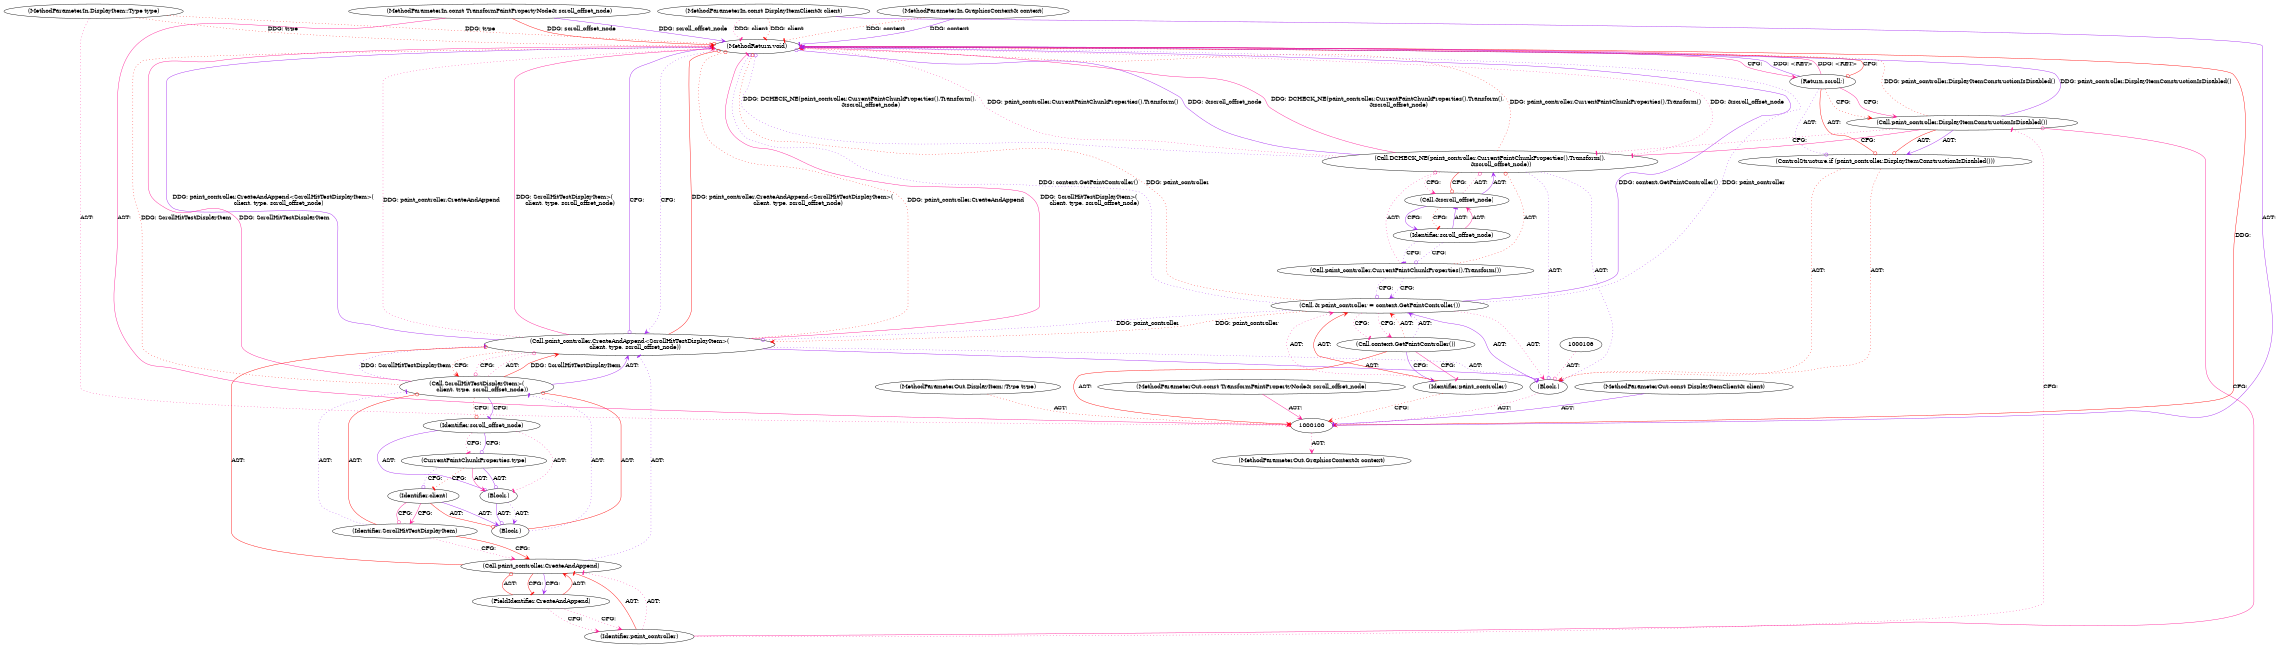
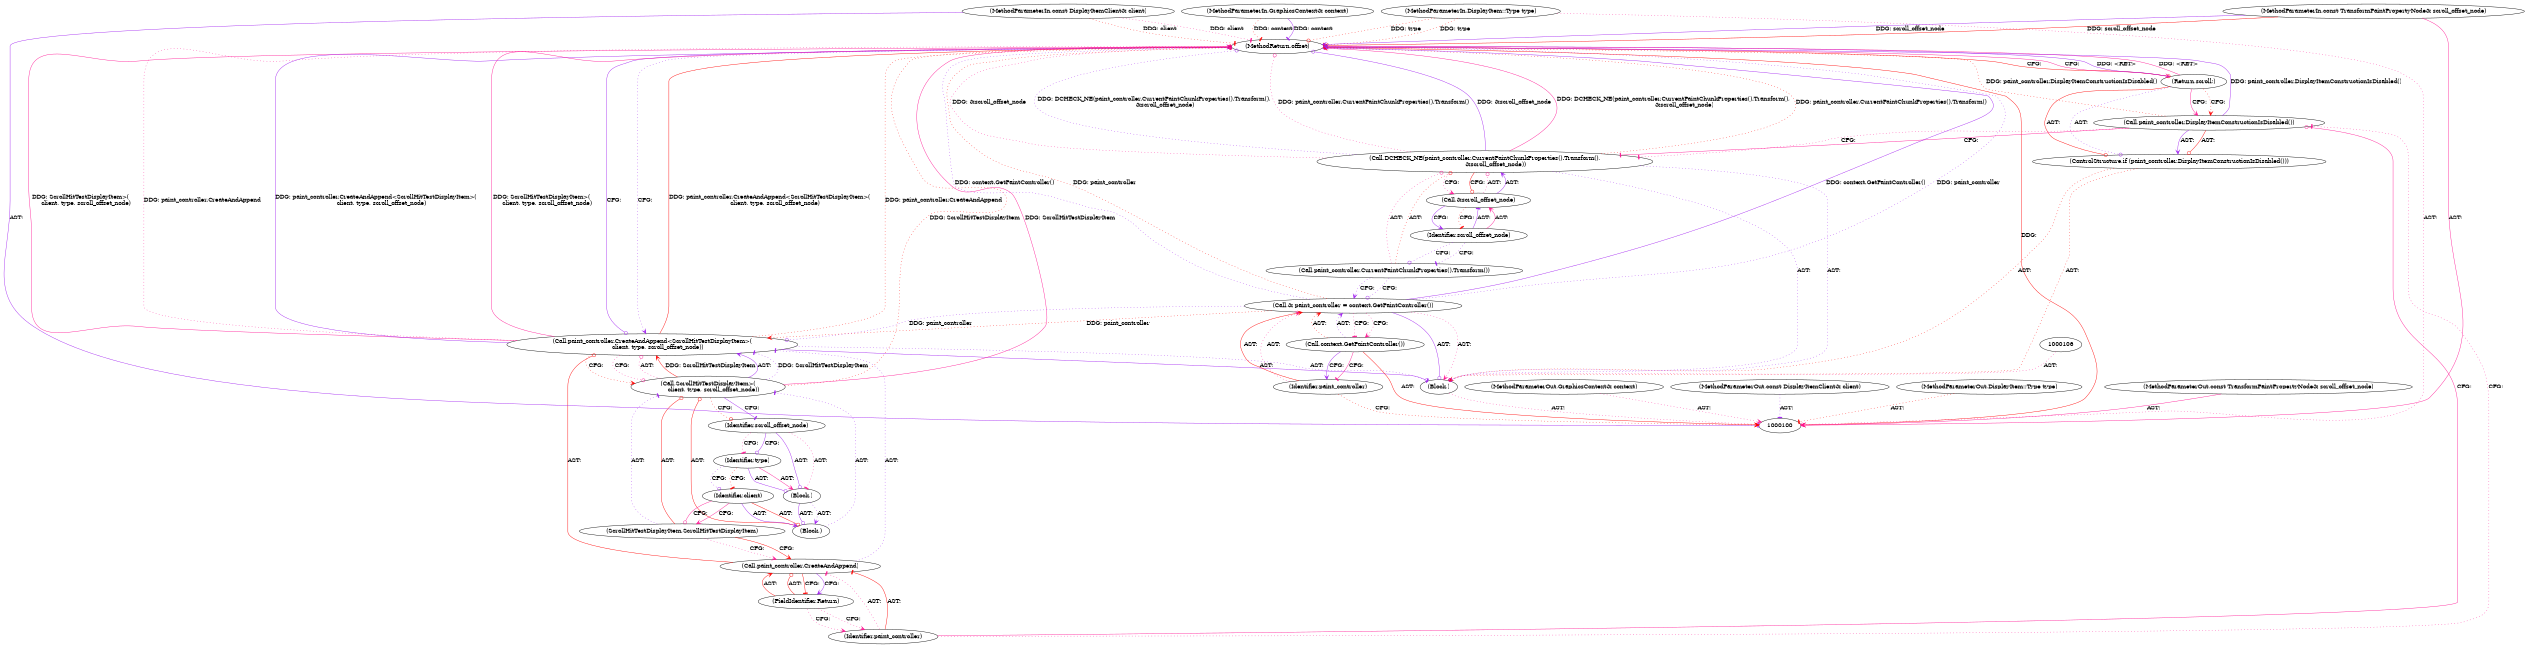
edge "(MethodParameterIn,const DisplayItemClient& client)" -> "1000100": arrowhead odot -> tee
node "(MethodReturn,void)": label "(MethodReturn,void)" -> "(MethodReturn,offset)"
edge "(MethodParameterOut,const DisplayItemClient& client)" -> "1000100": style solid -> dotted
edge "1000100" -> "(MethodParameterOut,GraphicsContext& context)": reversed
node "(CurrentPaintChunkProperties,type)": label "(CurrentPaintChunkProperties,type)" -> "(Identifier,type)"
node "(Identifier,ScrollHitTestDisplayItem)": label "(Identifier,ScrollHitTestDisplayItem)" -> "(ScrollHitTestDisplayItem,ScrollHitTestDisplayItem)"
node "(FieldIdentifier,CreateAndAppend)": label "(FieldIdentifier,CreateAndAppend)" -> "(FieldIdentifier,Return)"
